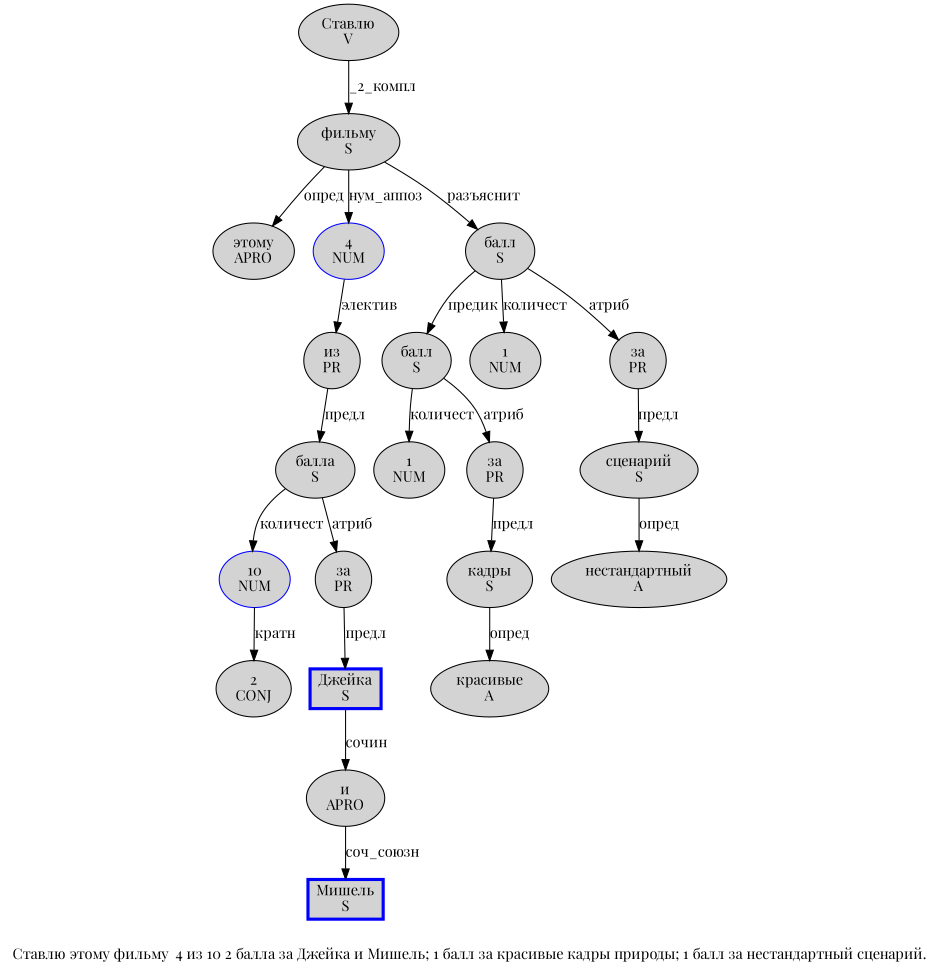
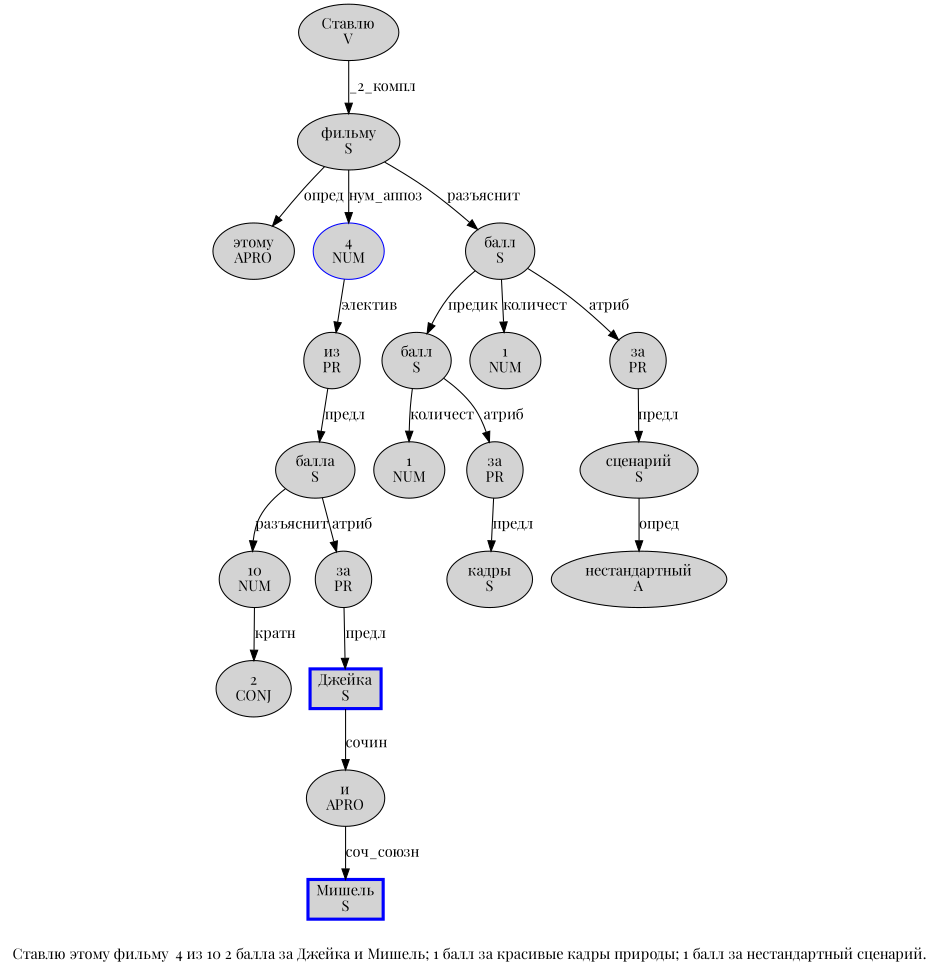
edge "балла S" -> "10 NUM": label "количест" -> "разъяснит"
node "10 NUM": color blue -> black
node "красивые A": removed
